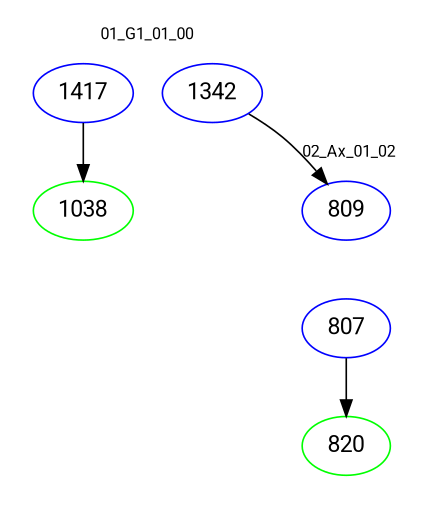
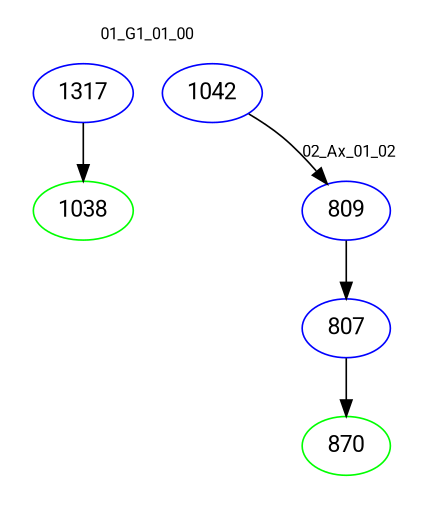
node "1417": label "1417" -> "1317"
node "1342": label "1342" -> "1042"
edge "809" -> "807": added
node "820": label "820" -> "870"
